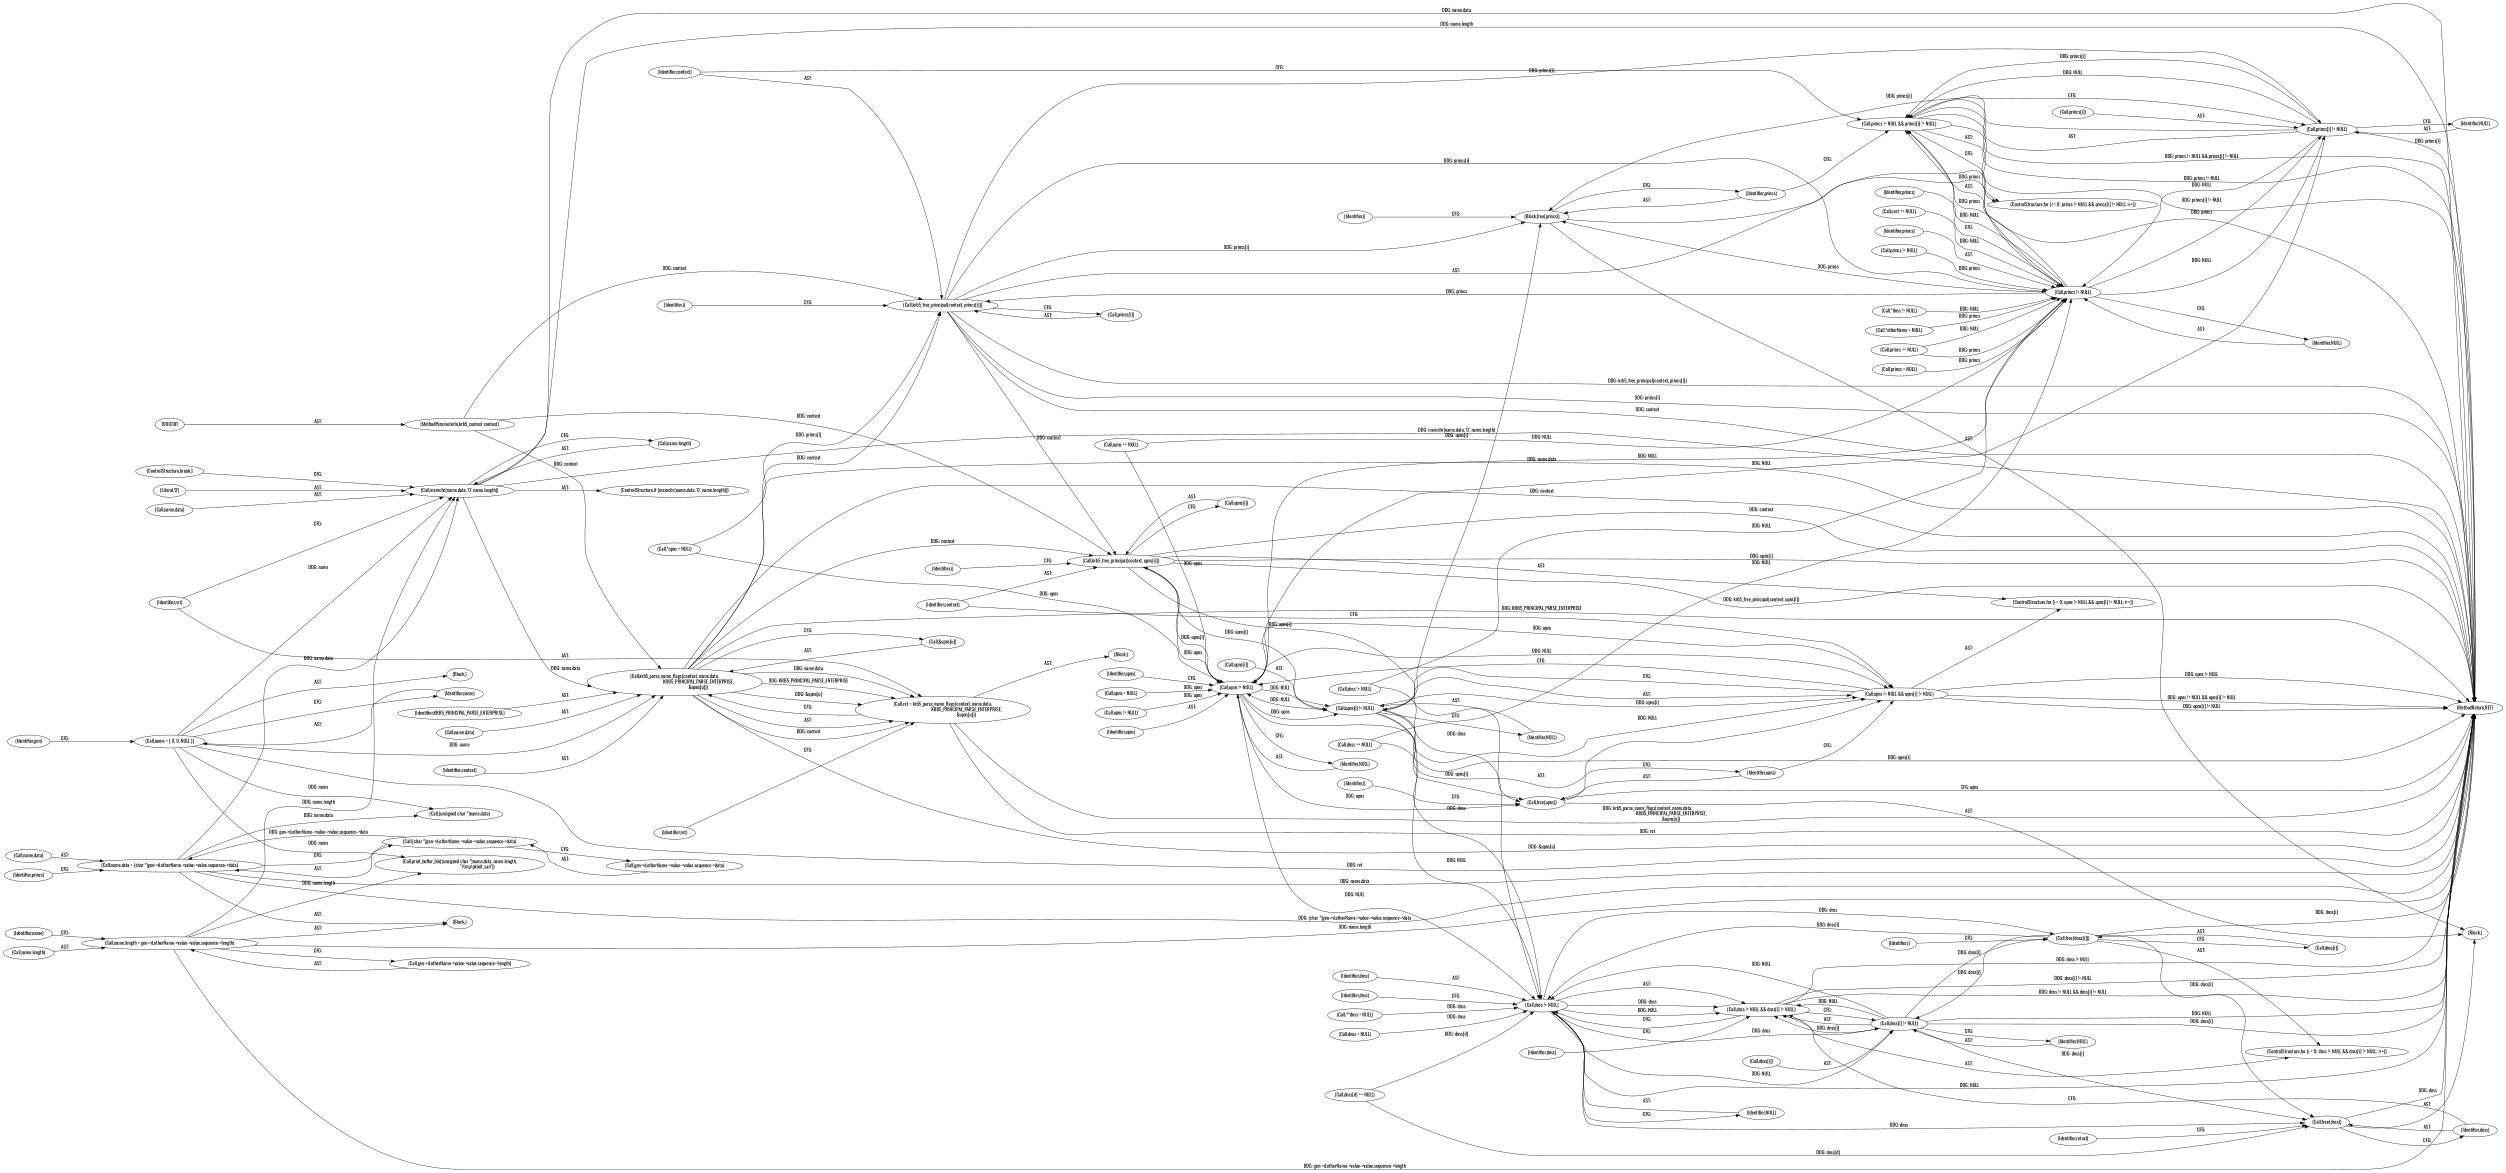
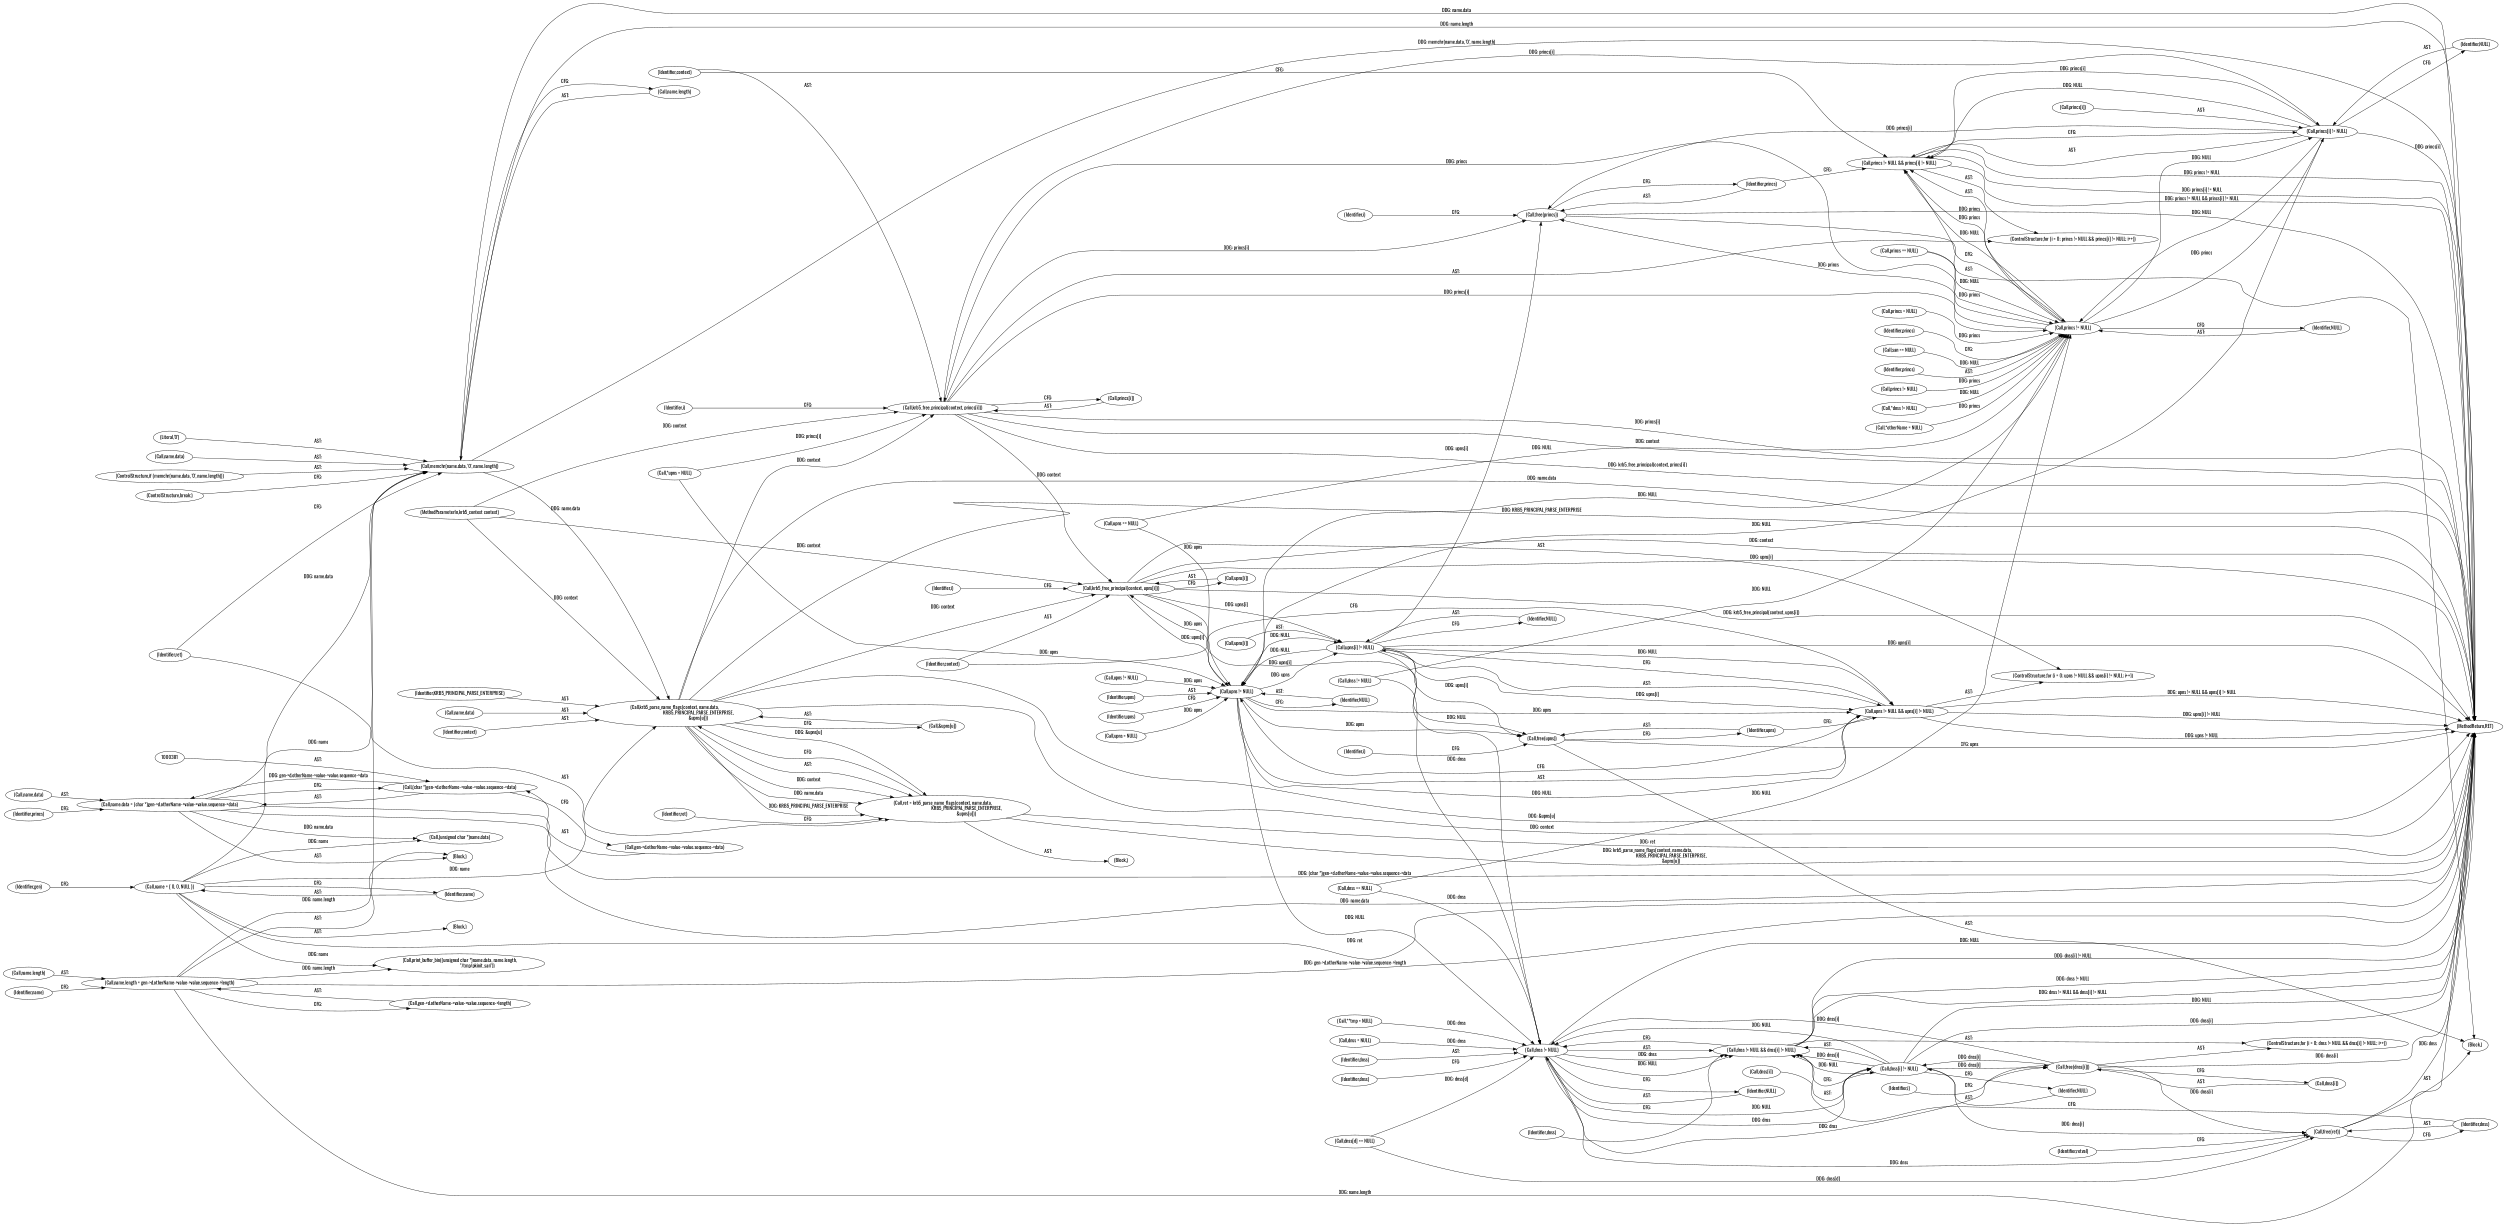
node "(Call,cert == NULL)": label "(Call,cert == NULL)" -> "(Call,san == NULL)"
node "(Block,free(princs))": label "(Block,free(princs))" -> "(Call,free(princs))"
edge "1000381" -> "(MethodParameterIn,krb5_context context)": now "1000381" -> "(Call,(char *)gen->d.otherName->value->value.sequence->data)"
edge "(Call,memchr(name.data, '0', name.length))" -> "(ControlStructure,if (memchr(name.data, '0', name.length)))": reversed
node "(Call,**dnss = NULL)": label "(Call,**dnss = NULL)" -> "(Call,**tmp = NULL)"
node "(Call,free(dnss))": label "(Call,free(dnss))" -> "(Call,free(ret))"
